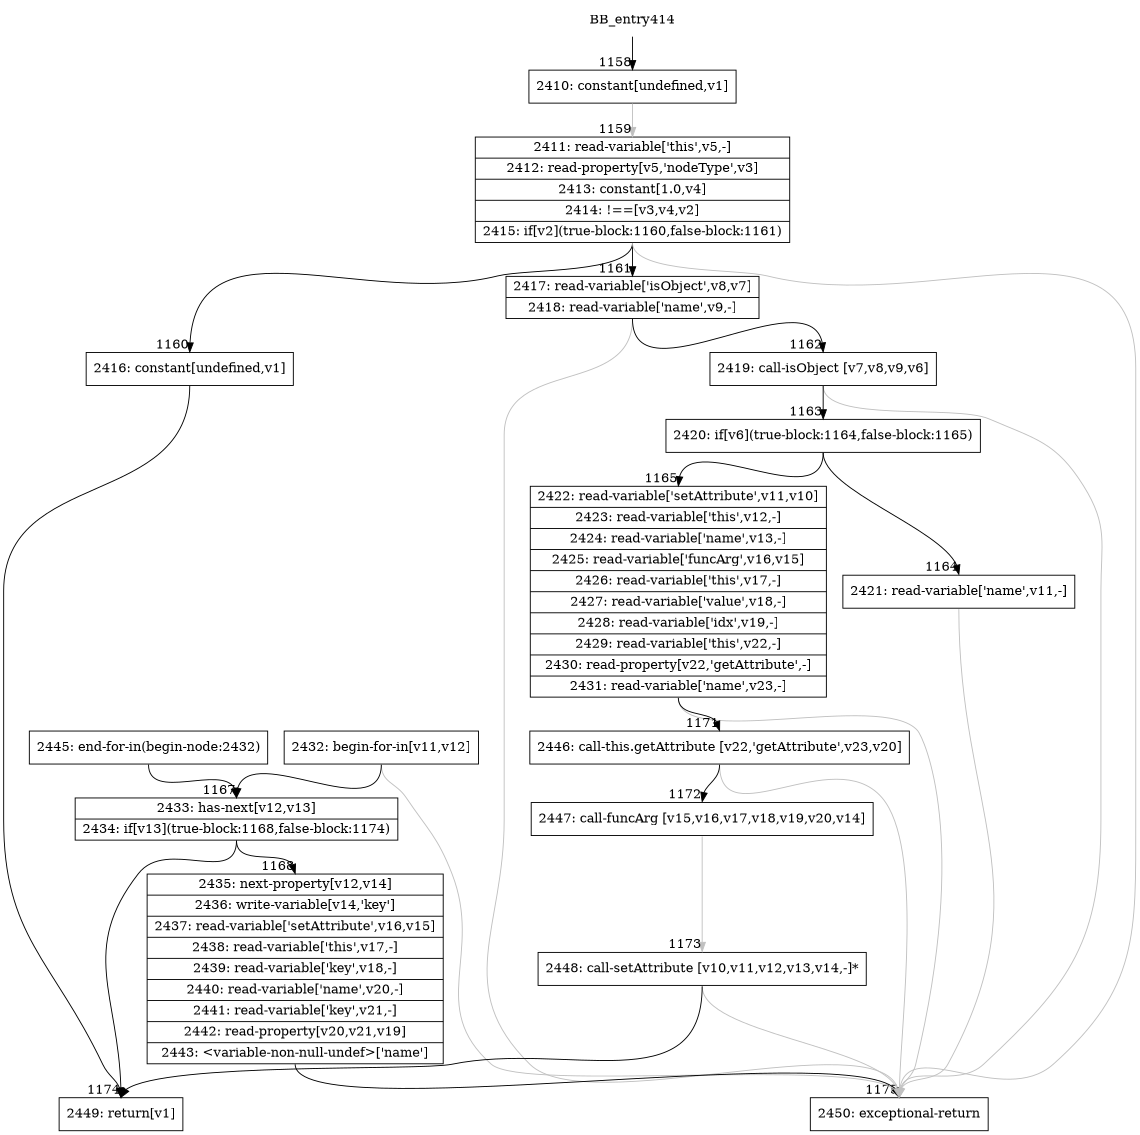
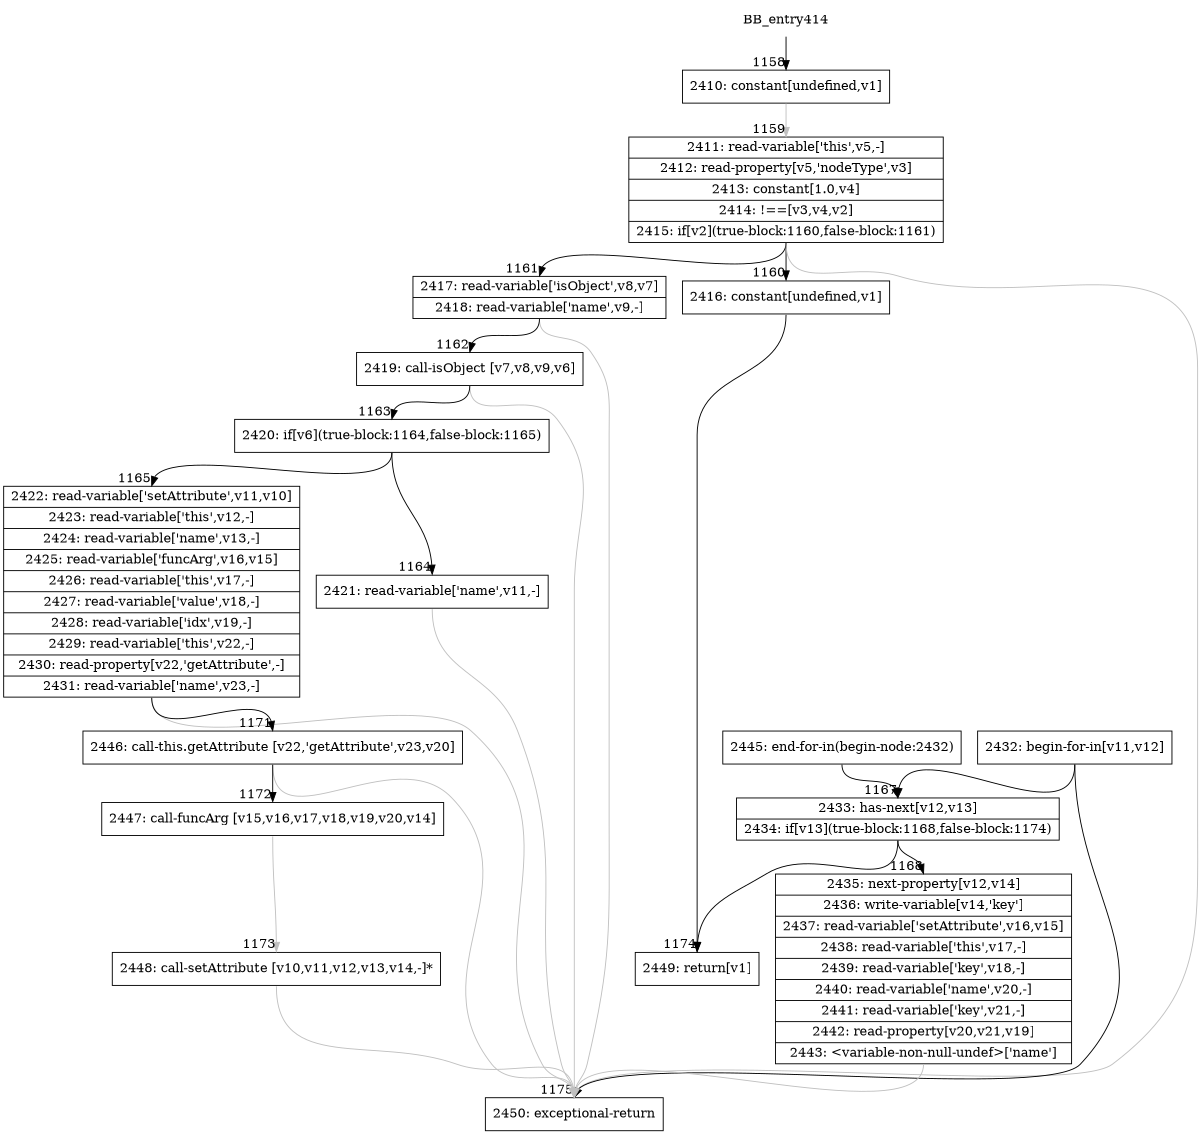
edge "2448: call-setAttribute [v10,v11,v12,v13,v14,-]*" -> "2449: return[v1]": removed
edge "2432: begin-for-in[v11,v12]" -> "2450: exceptional-return": color gray -> black
edge "2435: next-property[v12,v14]" -> "2450: exceptional-return": color black -> gray
